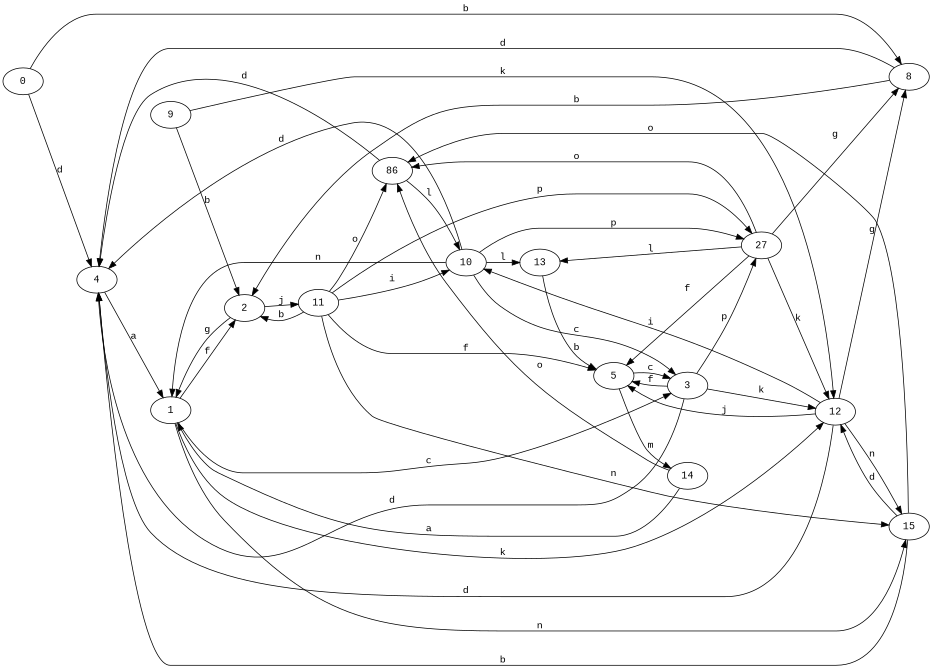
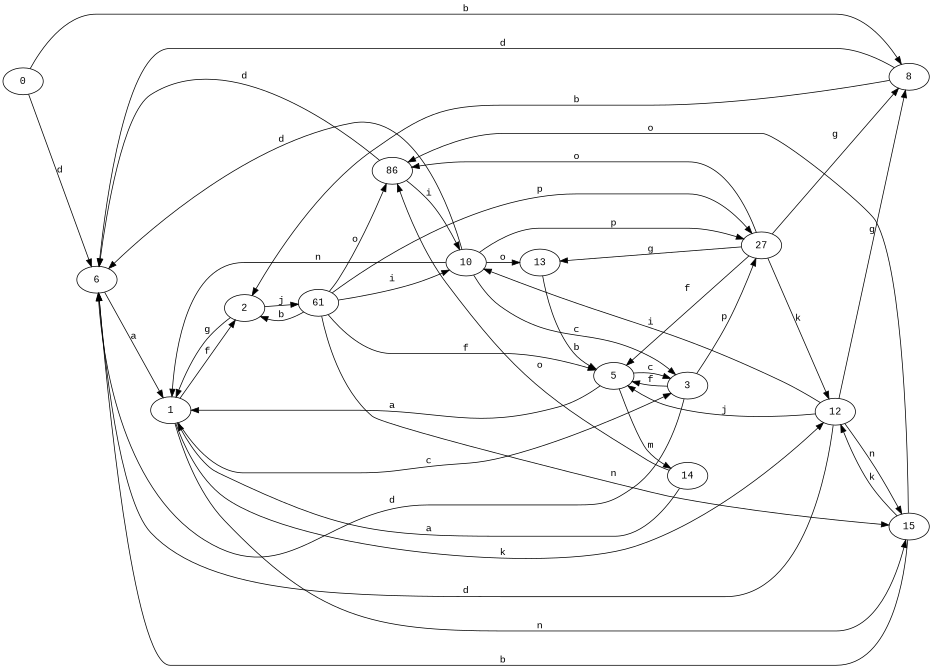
node "9": removed
edge "86" -> "10": label "l" -> "i"
edge "27" -> "13": label "l" -> "g"
edge "10" -> "13": label "l" -> "o"
node "4": label "4" -> "6"
node "11": label "11" -> "61"
edge "3" -> "12": removed, label "k"
edge "5" -> "1": added, label "a"
edge "15" -> "12": label "d" -> "k"
